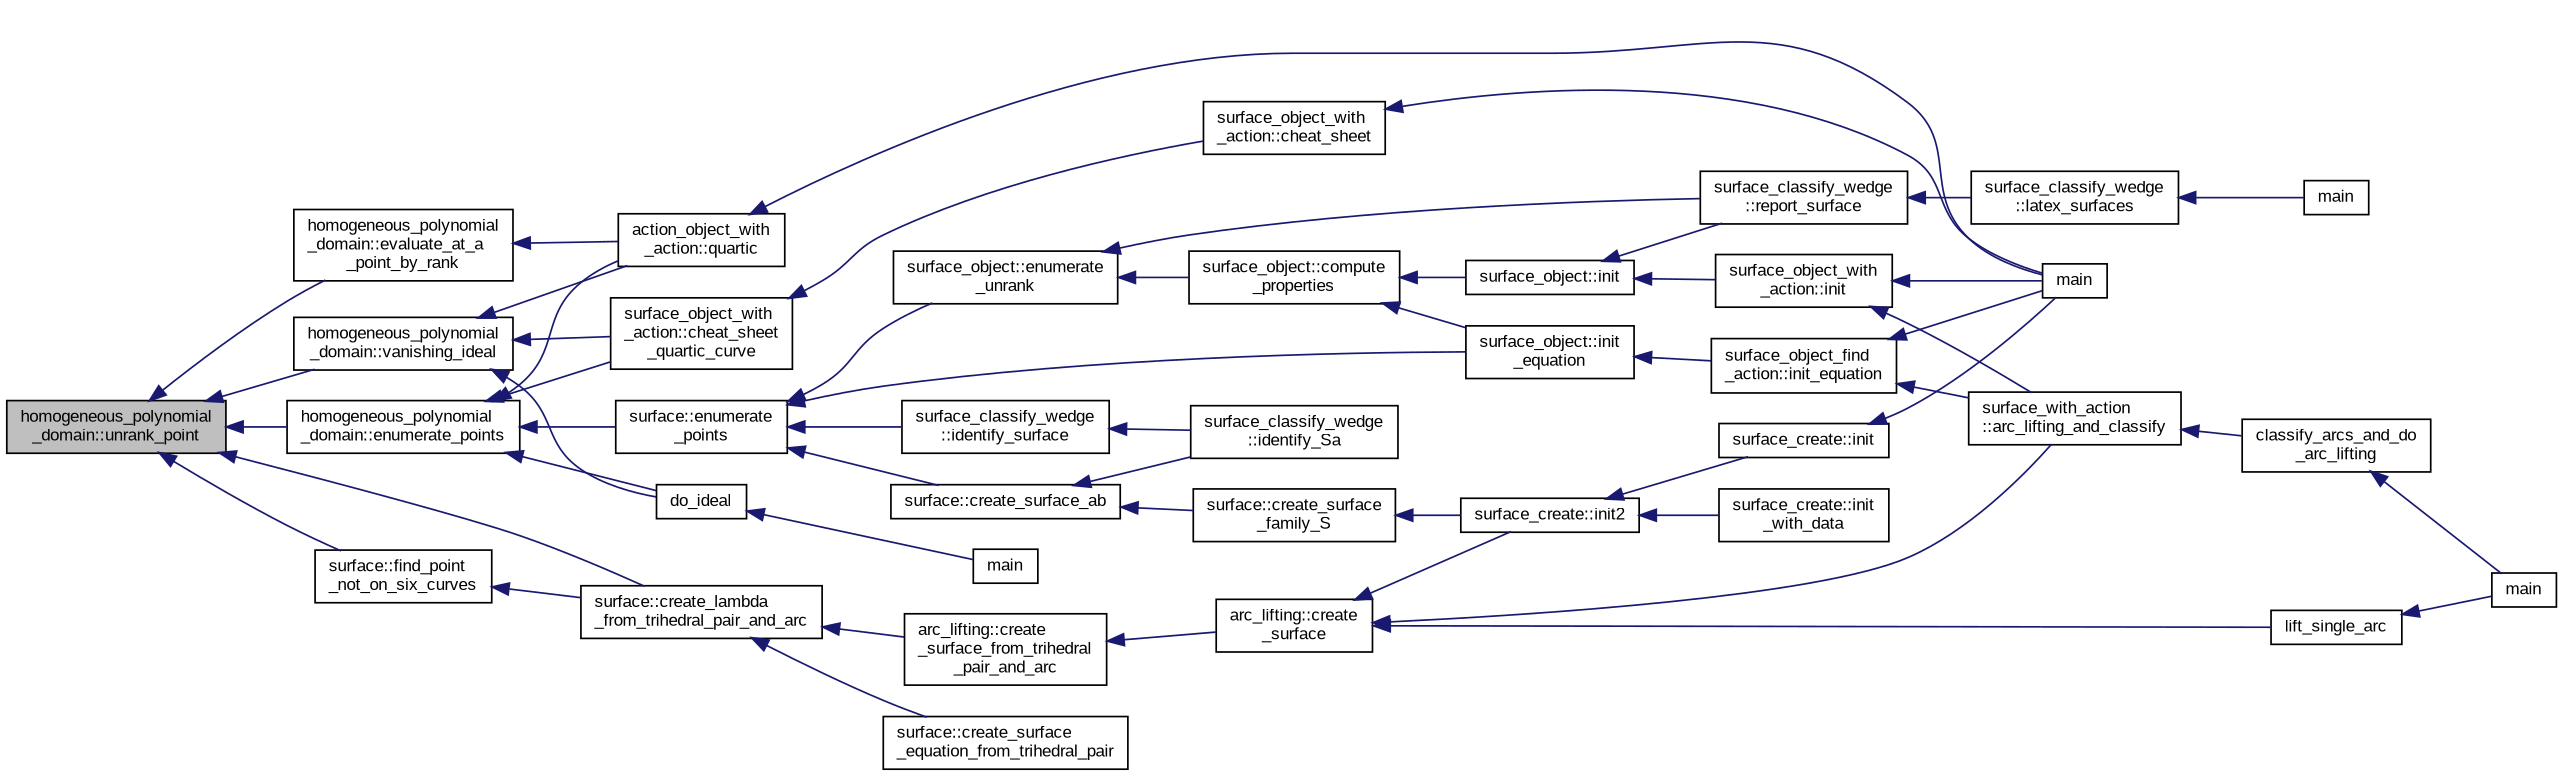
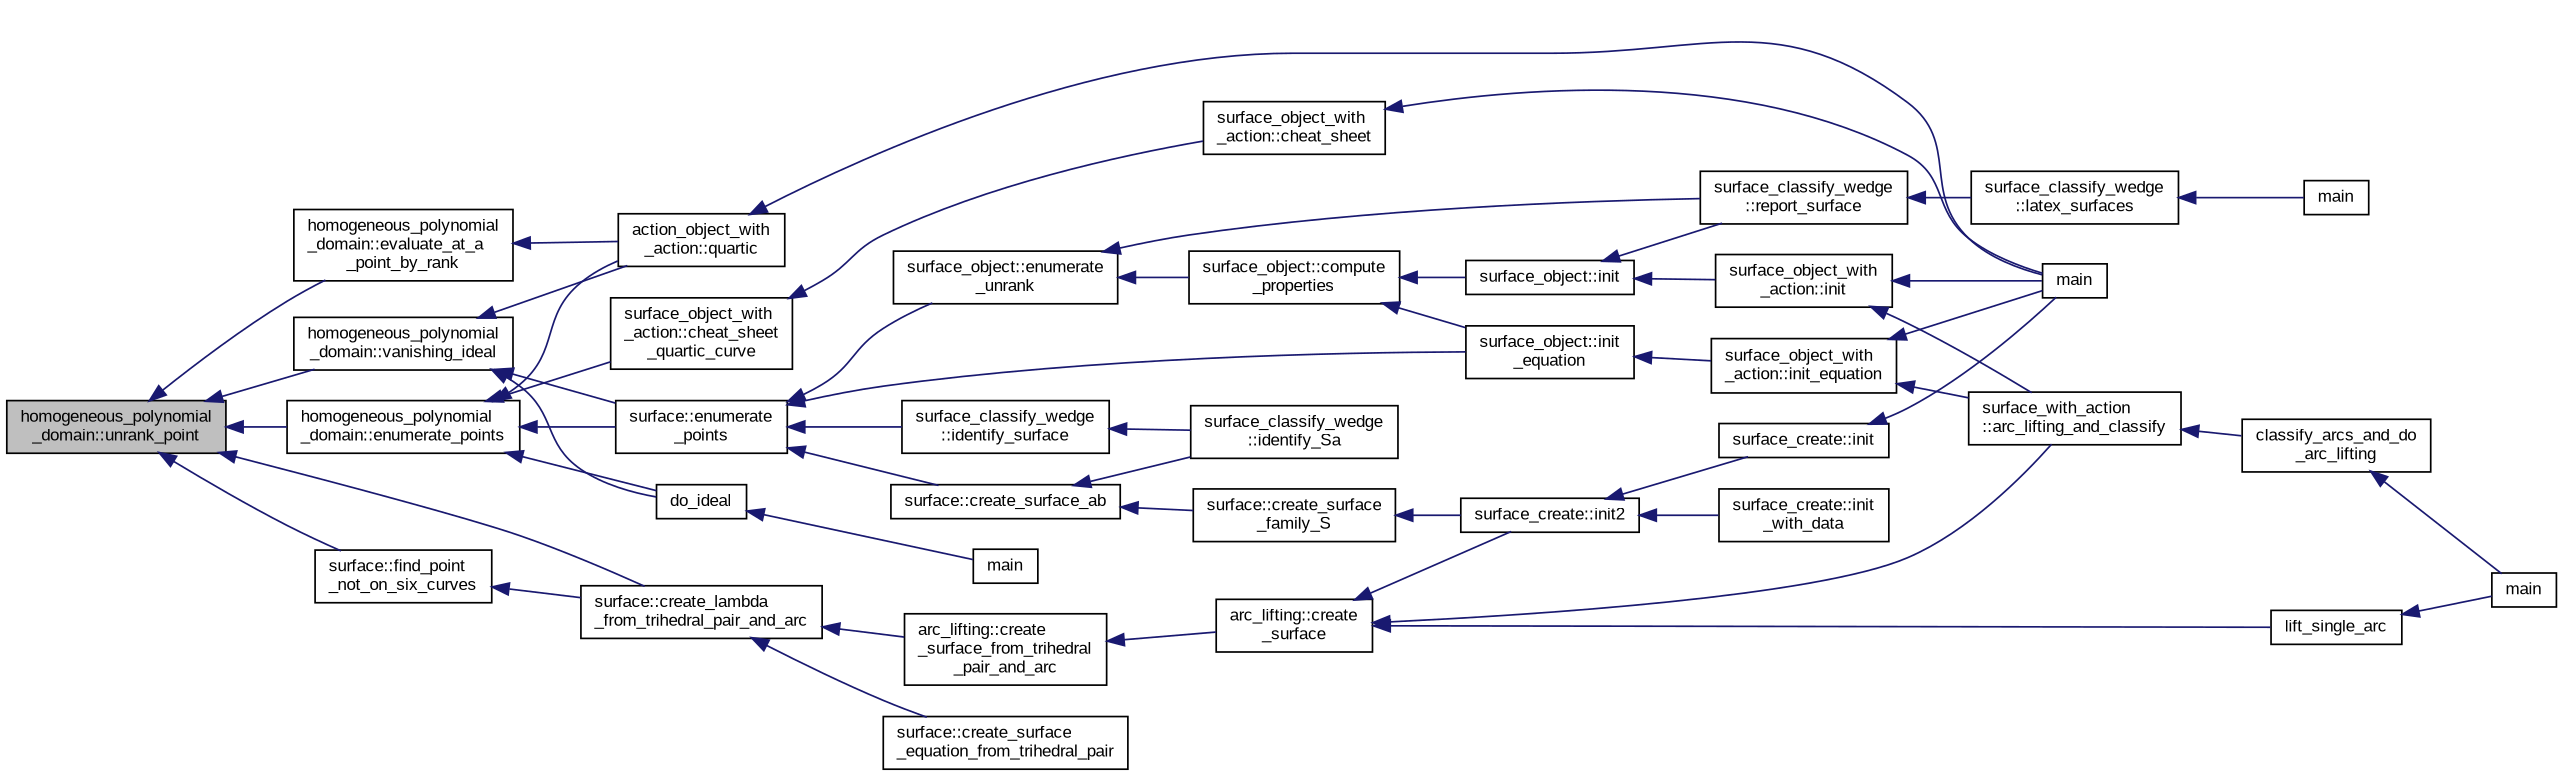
edge "surface_object_with _action::cheat_sheet _quartic_curve" -> "homogeneous_polynomial _domain::vanishing_ideal": now "surface::enumerate _points" -> "homogeneous_polynomial _domain::vanishing_ideal"
node "surface_object_find _action::init_equation": label "surface_object_find _action::init_equation" -> "surface_object_with _action::init_equation"
